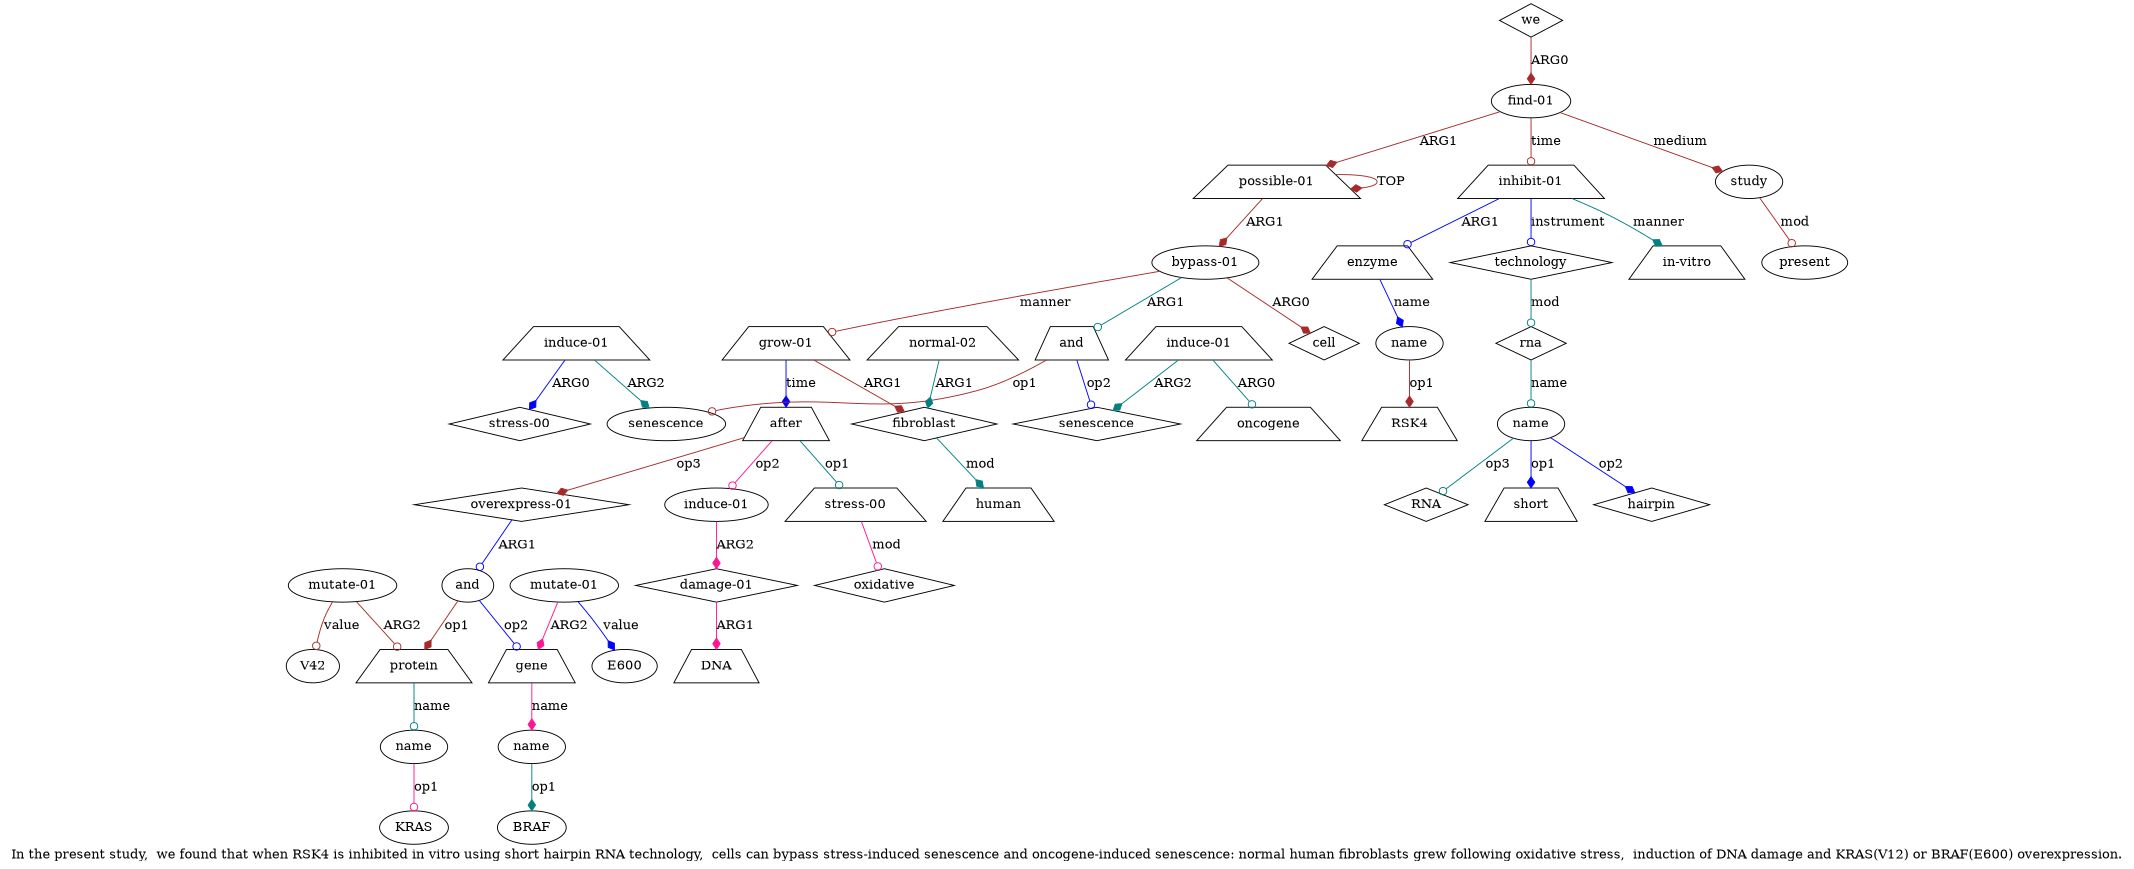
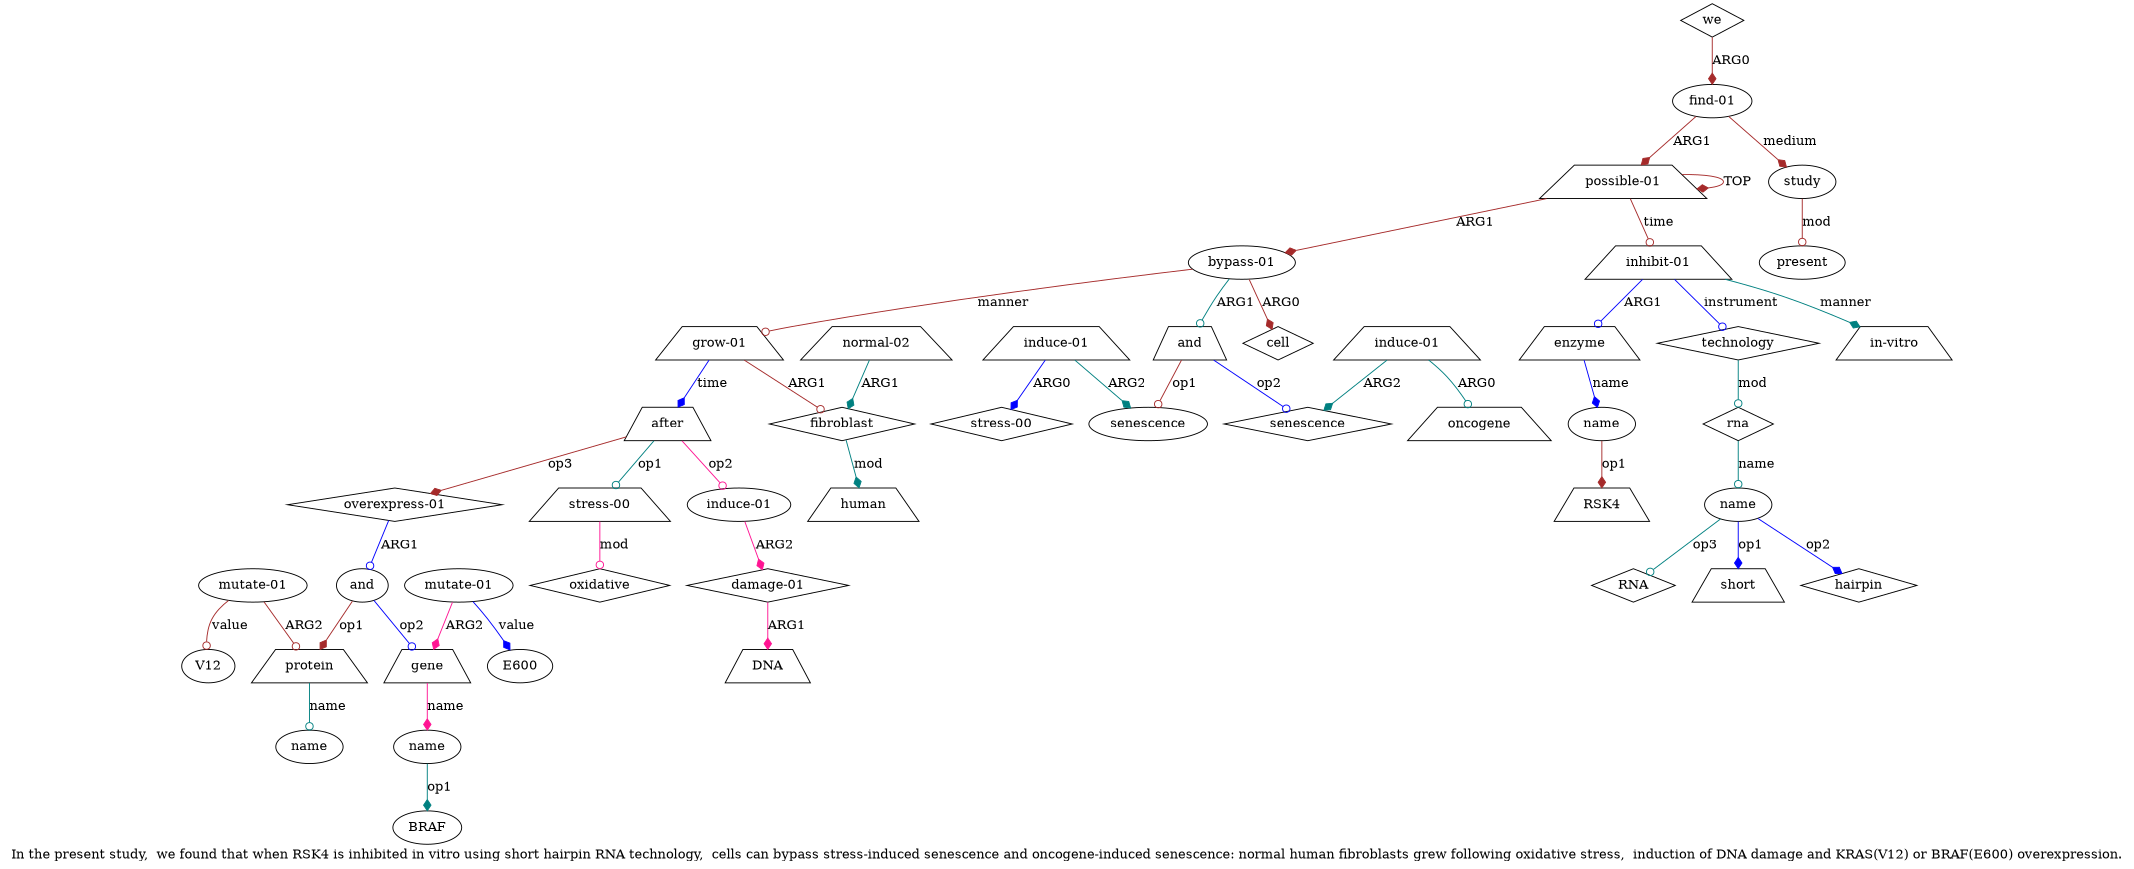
edge "find-01" -> "inhibit-01": now "possible-01" -> "inhibit-01"
edge "grow-01" -> "fibroblast": arrowhead diamond -> odot
node "V42": label "V42" -> "V12"
node "KRAS": removed
